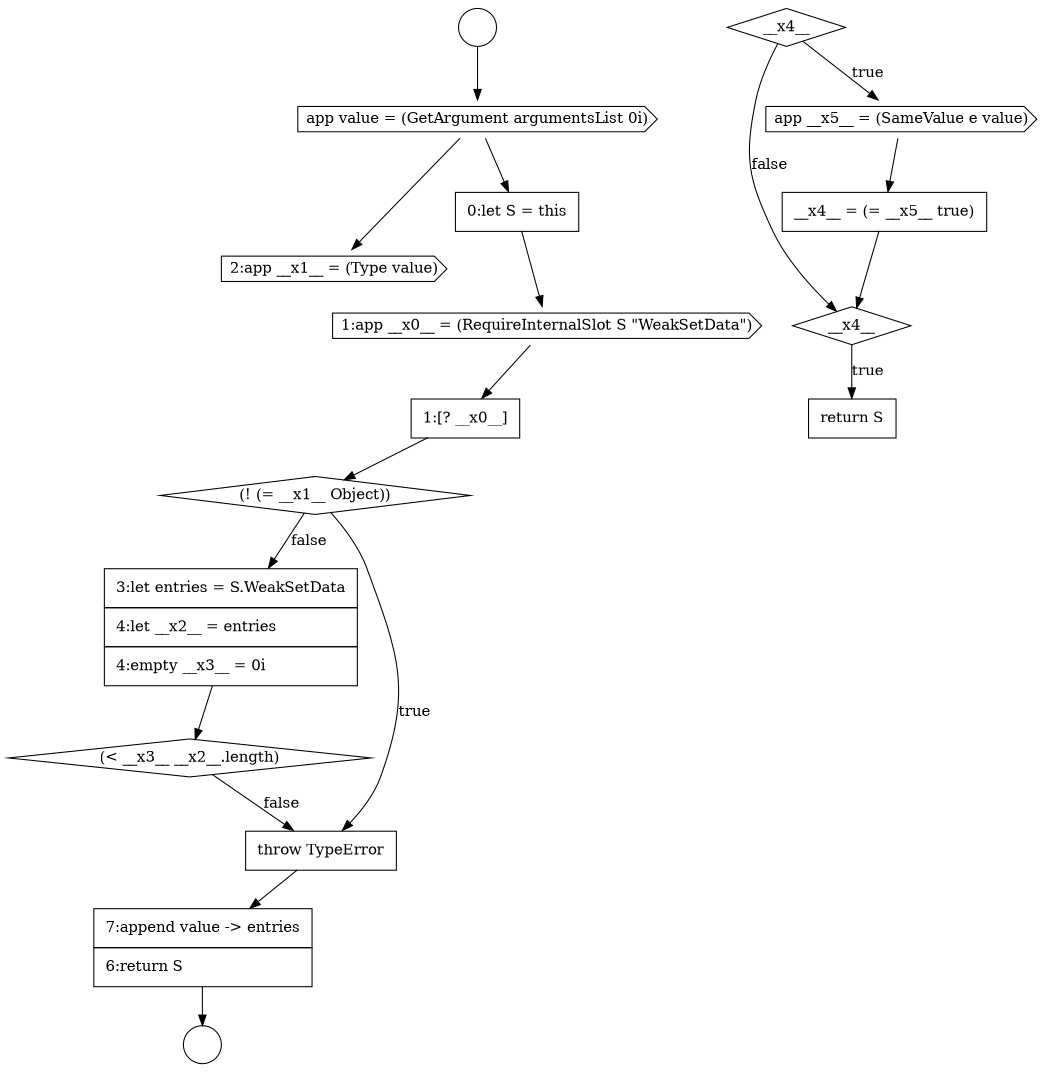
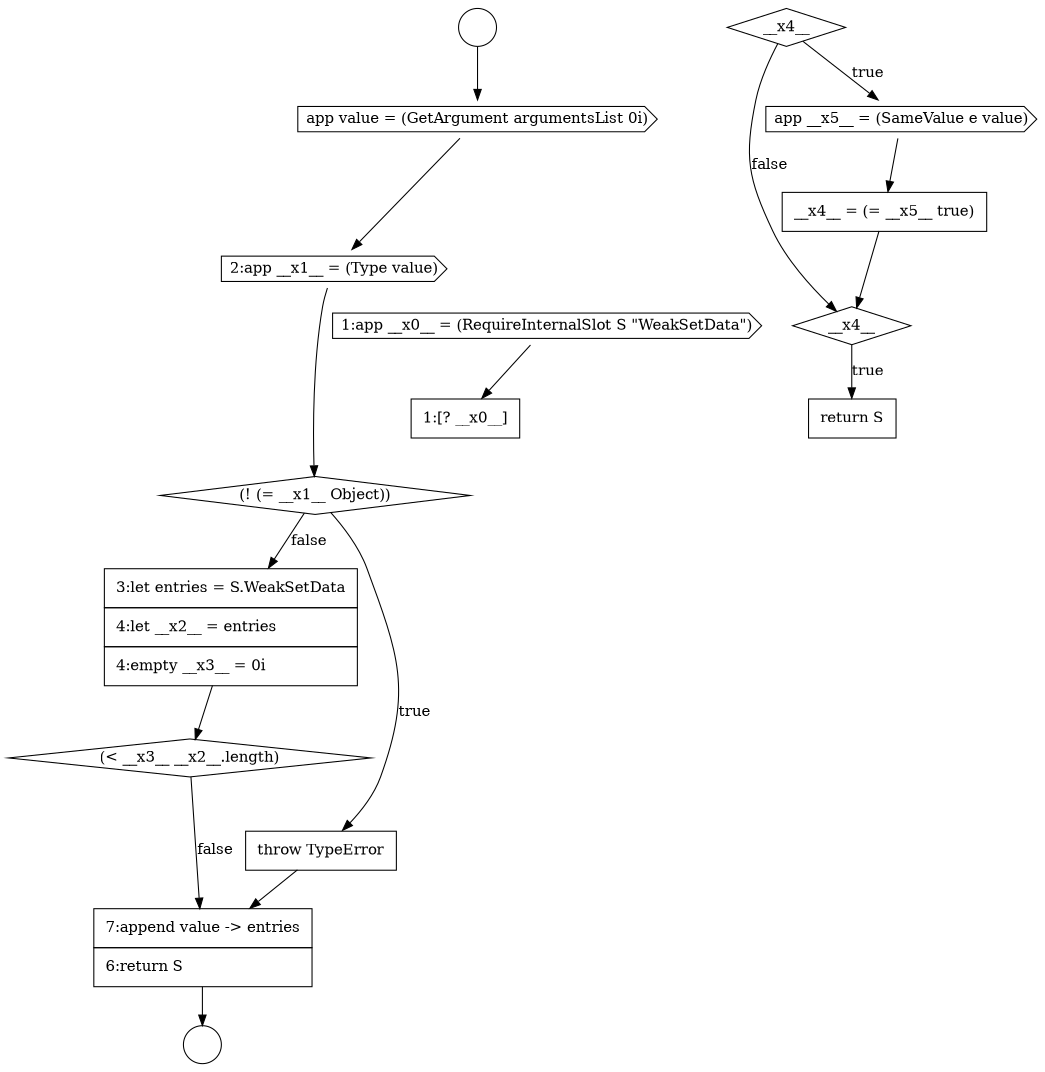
node "0:let S = this": removed
edge "1:[? __x0__]" -> "(! (= __x1__ Object))": now "2:app __x1__ = (Type value)" -> "(! (= __x1__ Object))"
edge "(< __x3__ __x2__.length)" -> "throw TypeError": now "(< __x3__ __x2__.length)" -> "7:append value -> entries"
